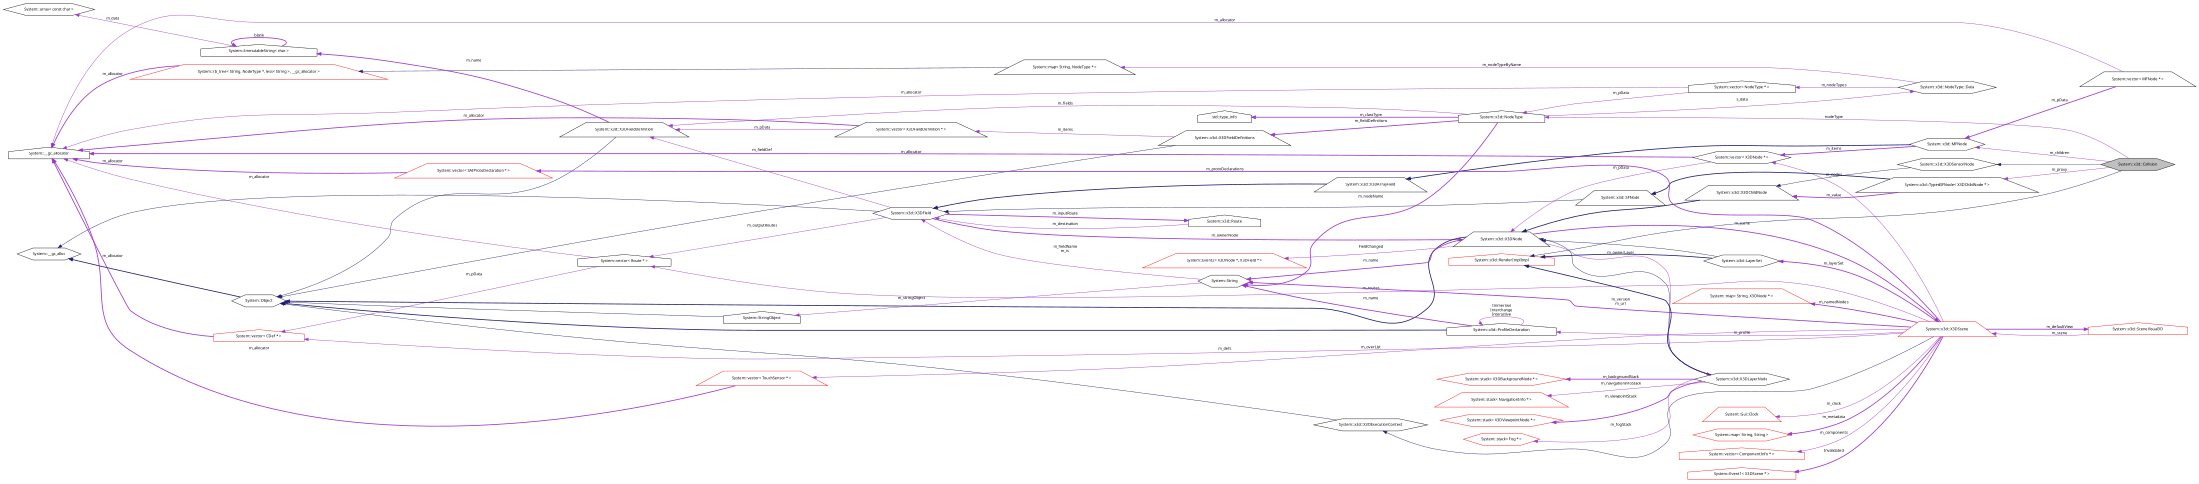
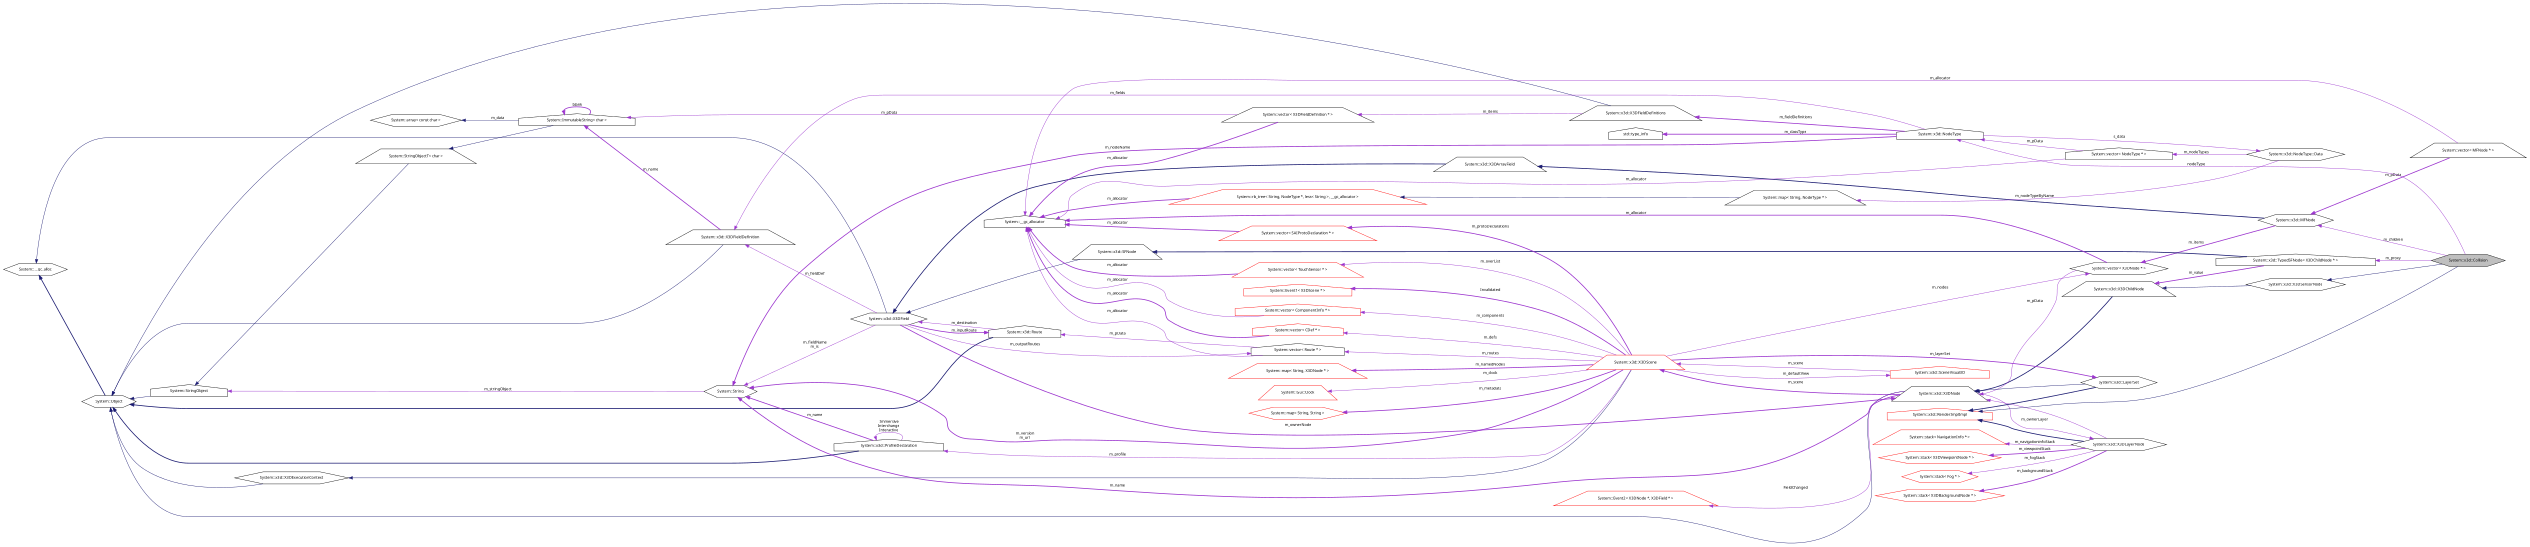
edge "System::ImmutableString< char >" -> "System::array< const char >": color darkorchid3 -> midnightblue
edge "System::vector< X3DFieldDefinition * >" -> "System::x3d::X3DFieldDefinition": now "System::vector< X3DFieldDefinition * >" -> "System::ImmutableString< char >"
node "System::StringObjectT< char >": added
node "System::x3d::TypedSFNode< X3DChildNode * >": shape trapezium -> house
edge "System::String" -> "System::x3d::X3DField": reversed
edge "System::x3d::X3DLayerNode" -> "System::x3d::X3DNode": color midnightblue -> darkorchid3
edge "System::vector< ComponentInfo * >" -> "System::__gc_allocator": added, label "m_allocator"
edge "System::vector< Route * >" -> "System::vector< CDef * >": now "System::vector< Route * >" -> "System::x3d::Route"
edge "System::x3d::X3DNode" -> "System::Object": style bold -> solid
edge "System::x3d::X3DScene" -> "System::x3d::SceneVisual3D": style bold -> solid
edge "System::x3d::Route" -> "System::Object": added
